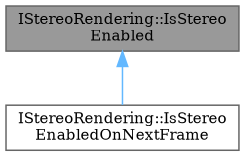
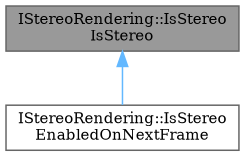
node "IStereoRendering::IsStereo Enabled": label "IStereoRendering::IsStereo Enabled" -> "IStereoRendering::IsStereo IsStereo"
